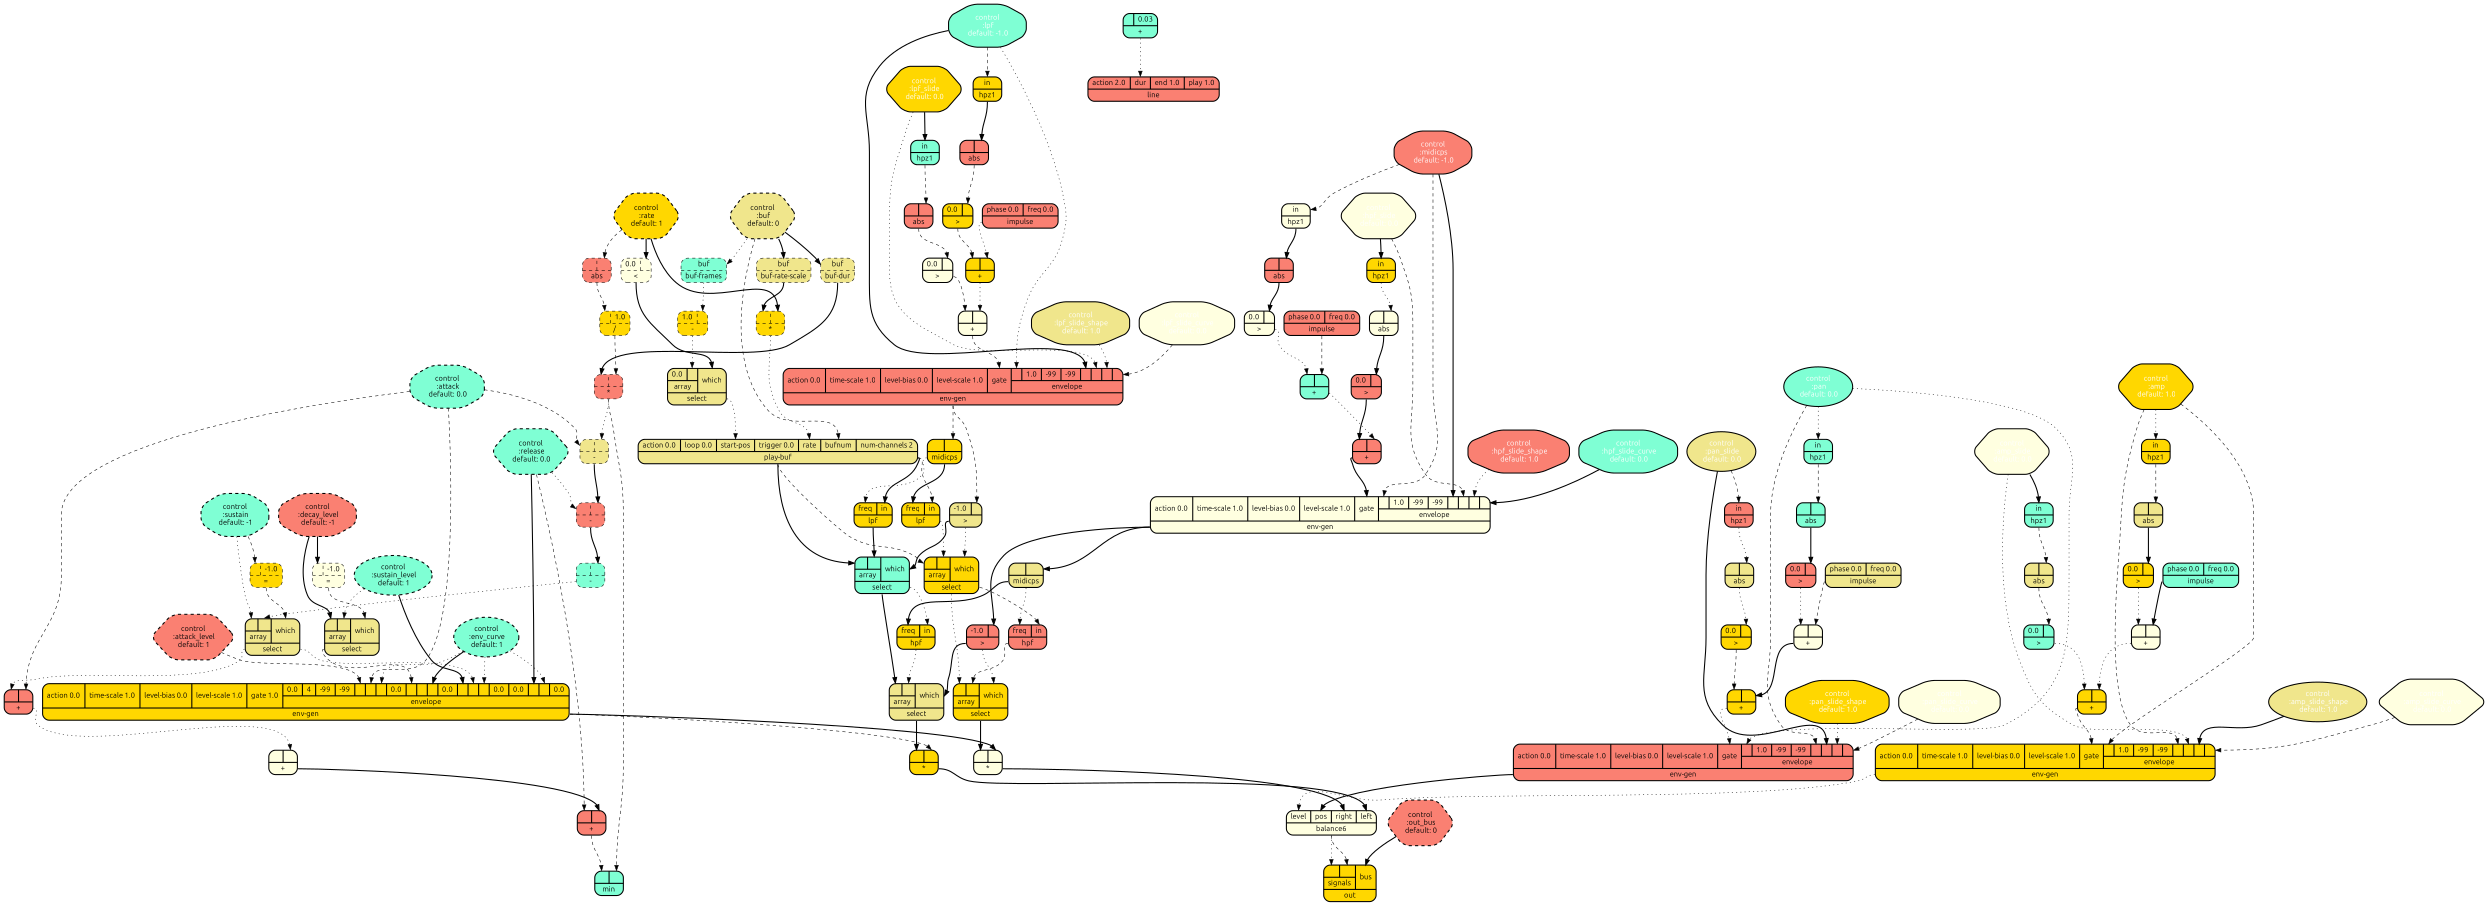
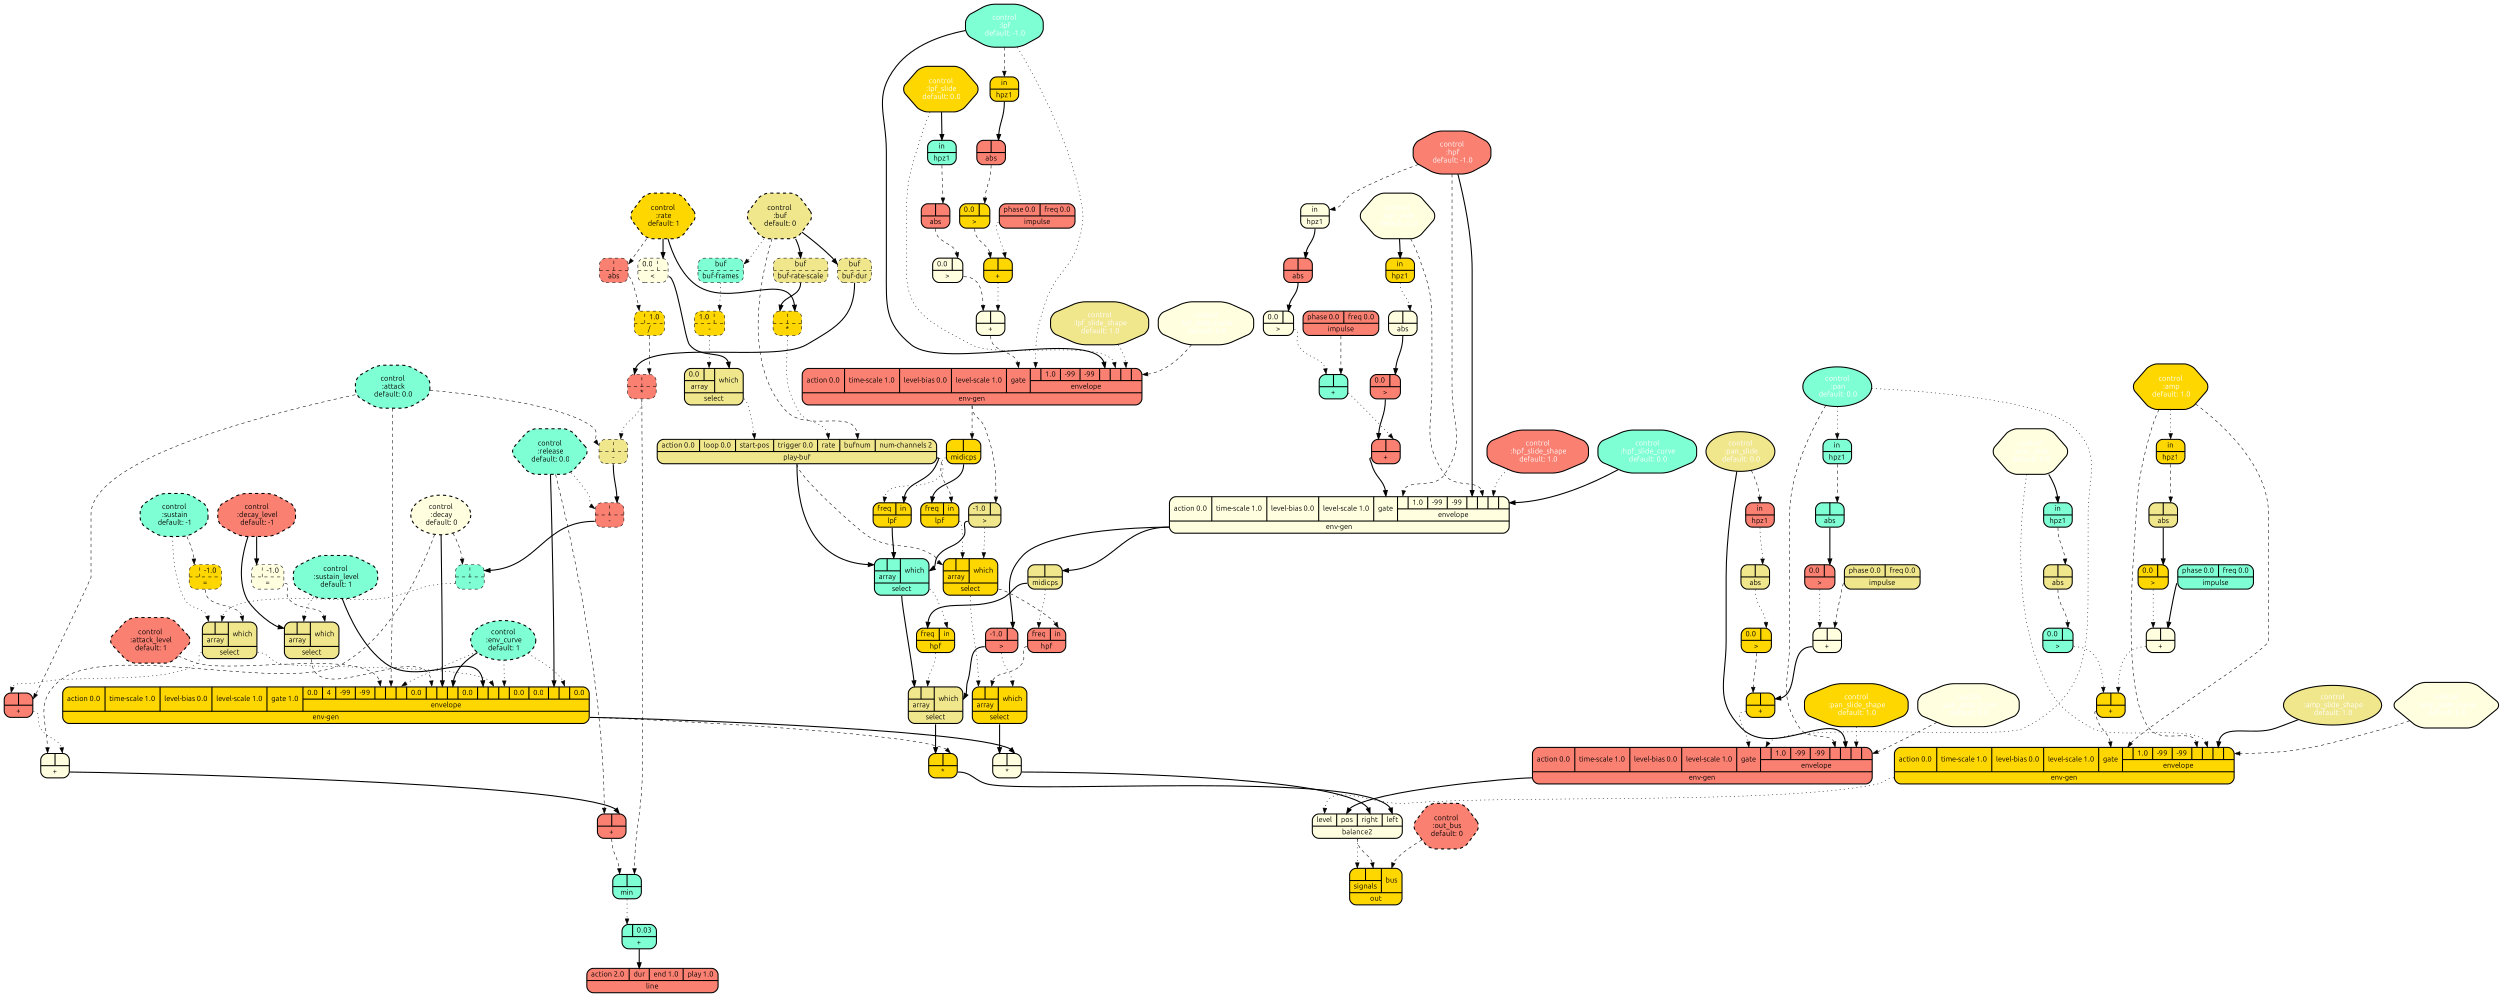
edge "0.03" -> "action 2.0": style dotted -> bold
node "control :midicps default: -1.0": label "control :midicps default: -1.0" -> "control :hpf default: -1.0"
node "control :decay default: 0": added
node "control :sustain_level default: 1": shape ellipse -> octagon
node "level": text "balance6" -> "balance2"
edge "control :out_bus default: 0" -> "signals": style bold -> dashed
edge "min" -> "0.03": added
